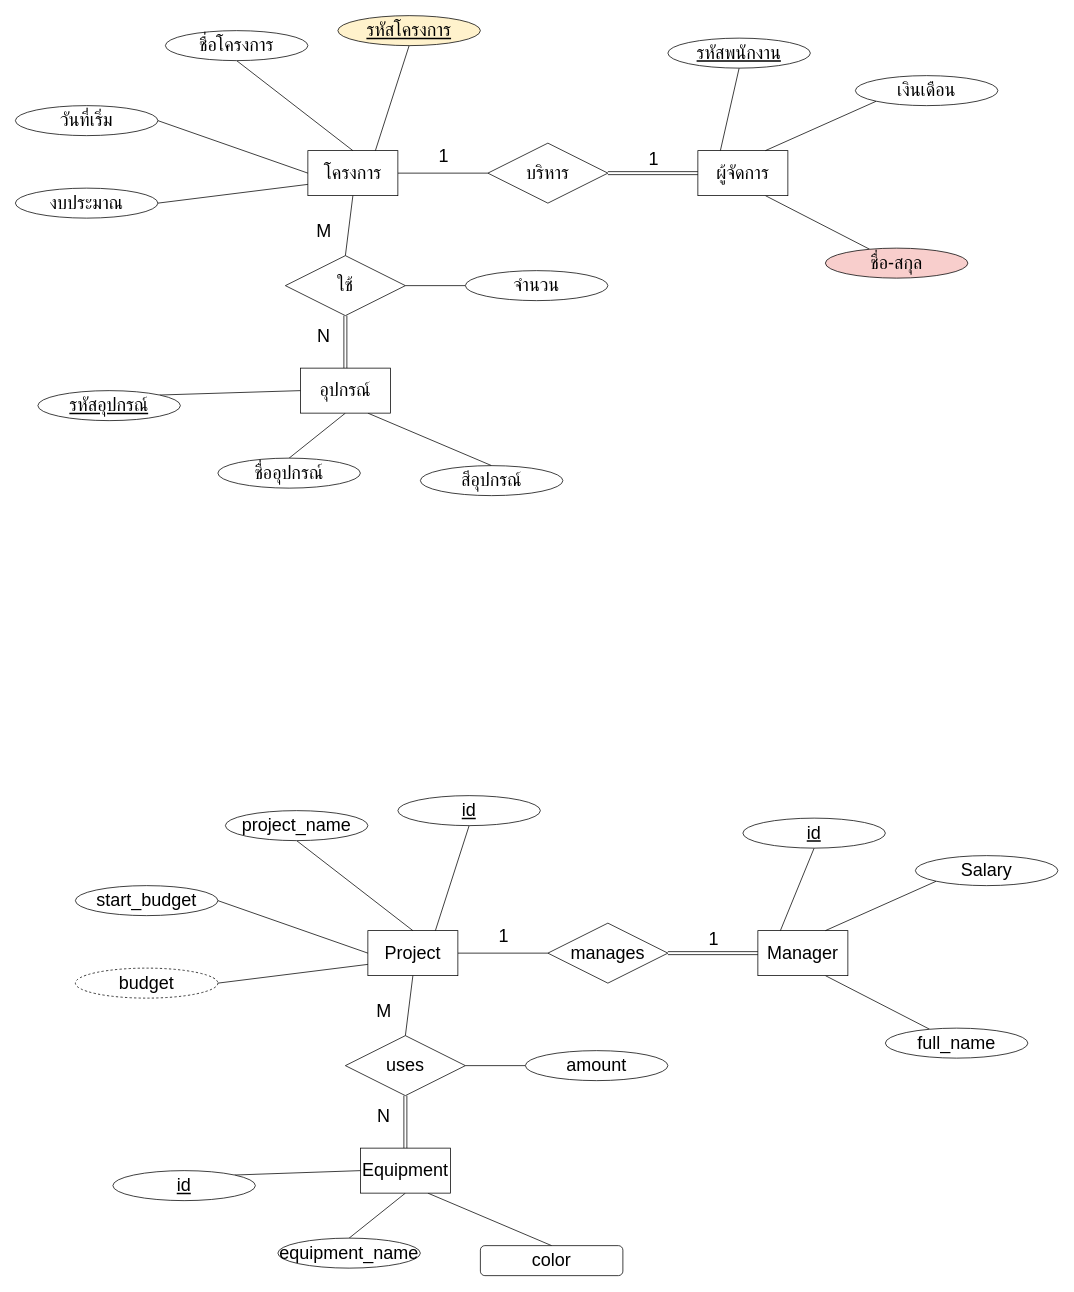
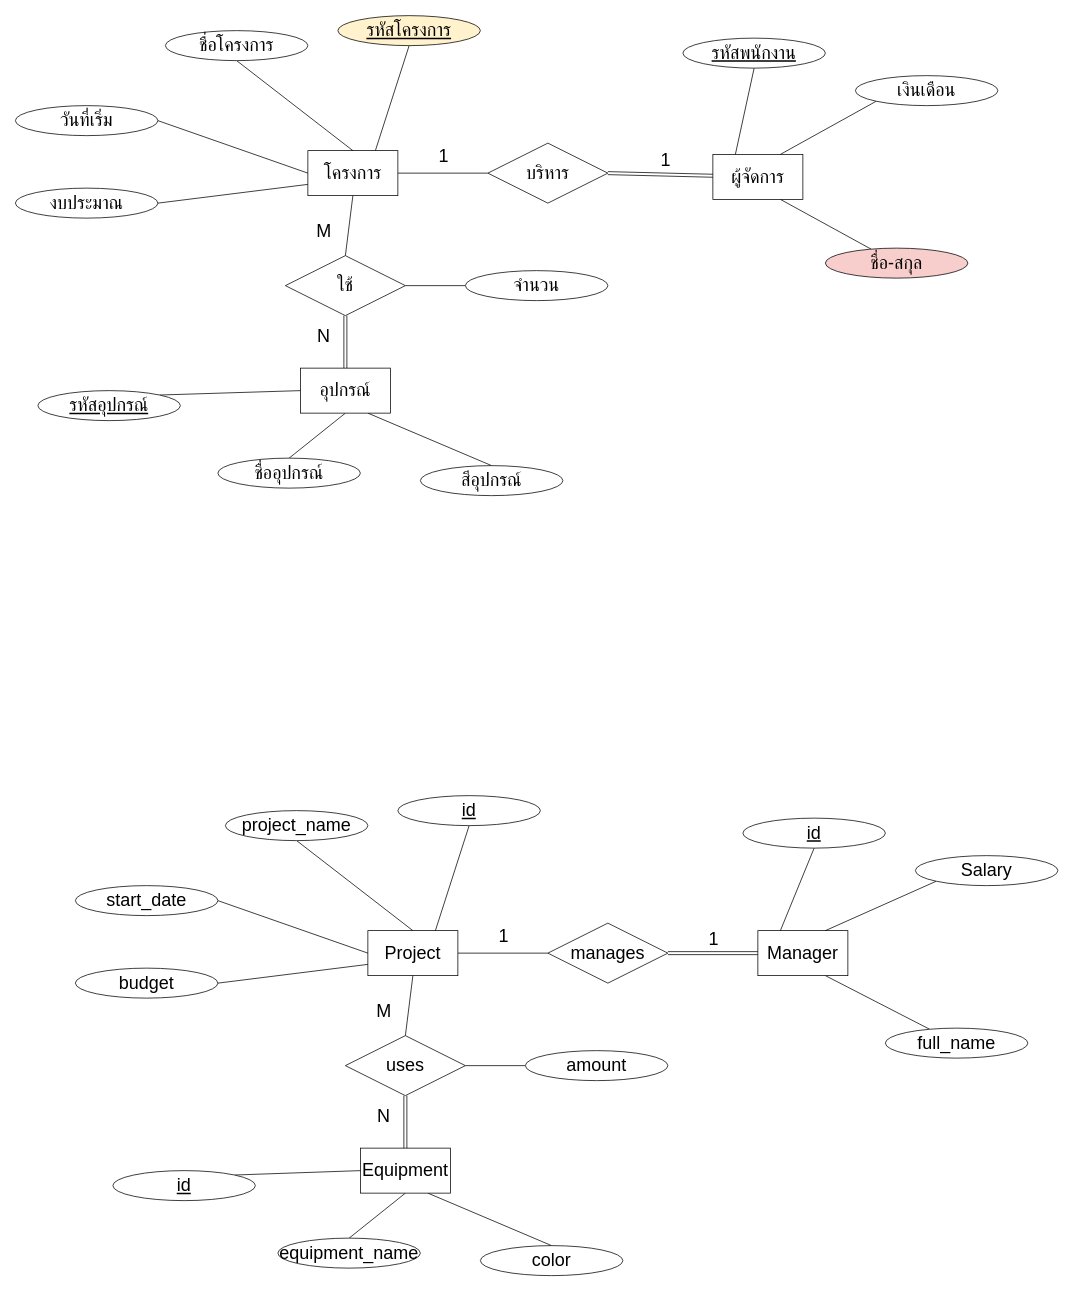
node "รหัสพนักงาน": moved (739, 53) -> (754, 53)
node "ผู้จัดการ": moved (743, 173) -> (758, 177)
node "start_budget": label "start_budget" -> "start_date"
node "budget": style dashed -> solid
node "color": shape rounded rectangle -> ellipse
